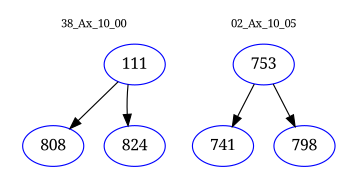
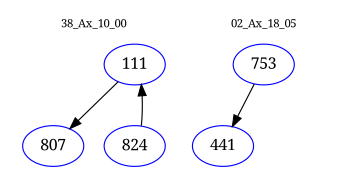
cluster "02_Ax_10_05": label "02_Ax_10_05" -> "02_Ax_18_05"
edge "111" -> "824": reversed
node "808": label "808" -> "807"
node "741": label "741" -> "441"
node "798": removed
